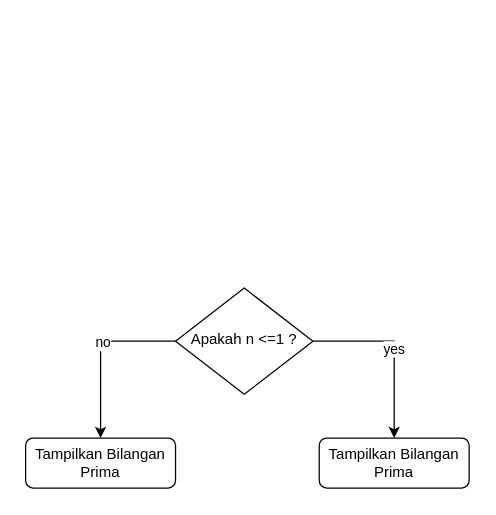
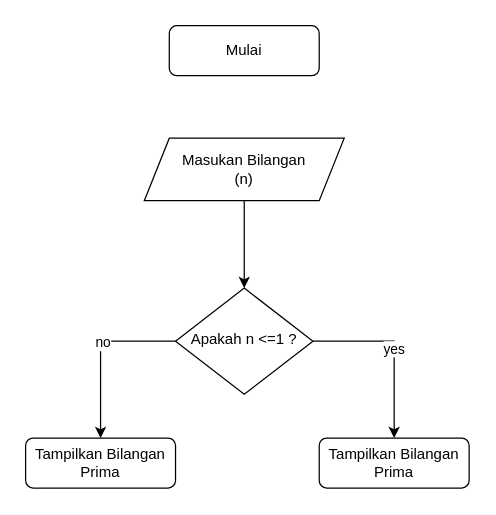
node "Mulai": added
node "Masukan Bilangan (n)": added
edge "Masukan Bilangan (n)" -> "Apakah n <=1 ?": added
